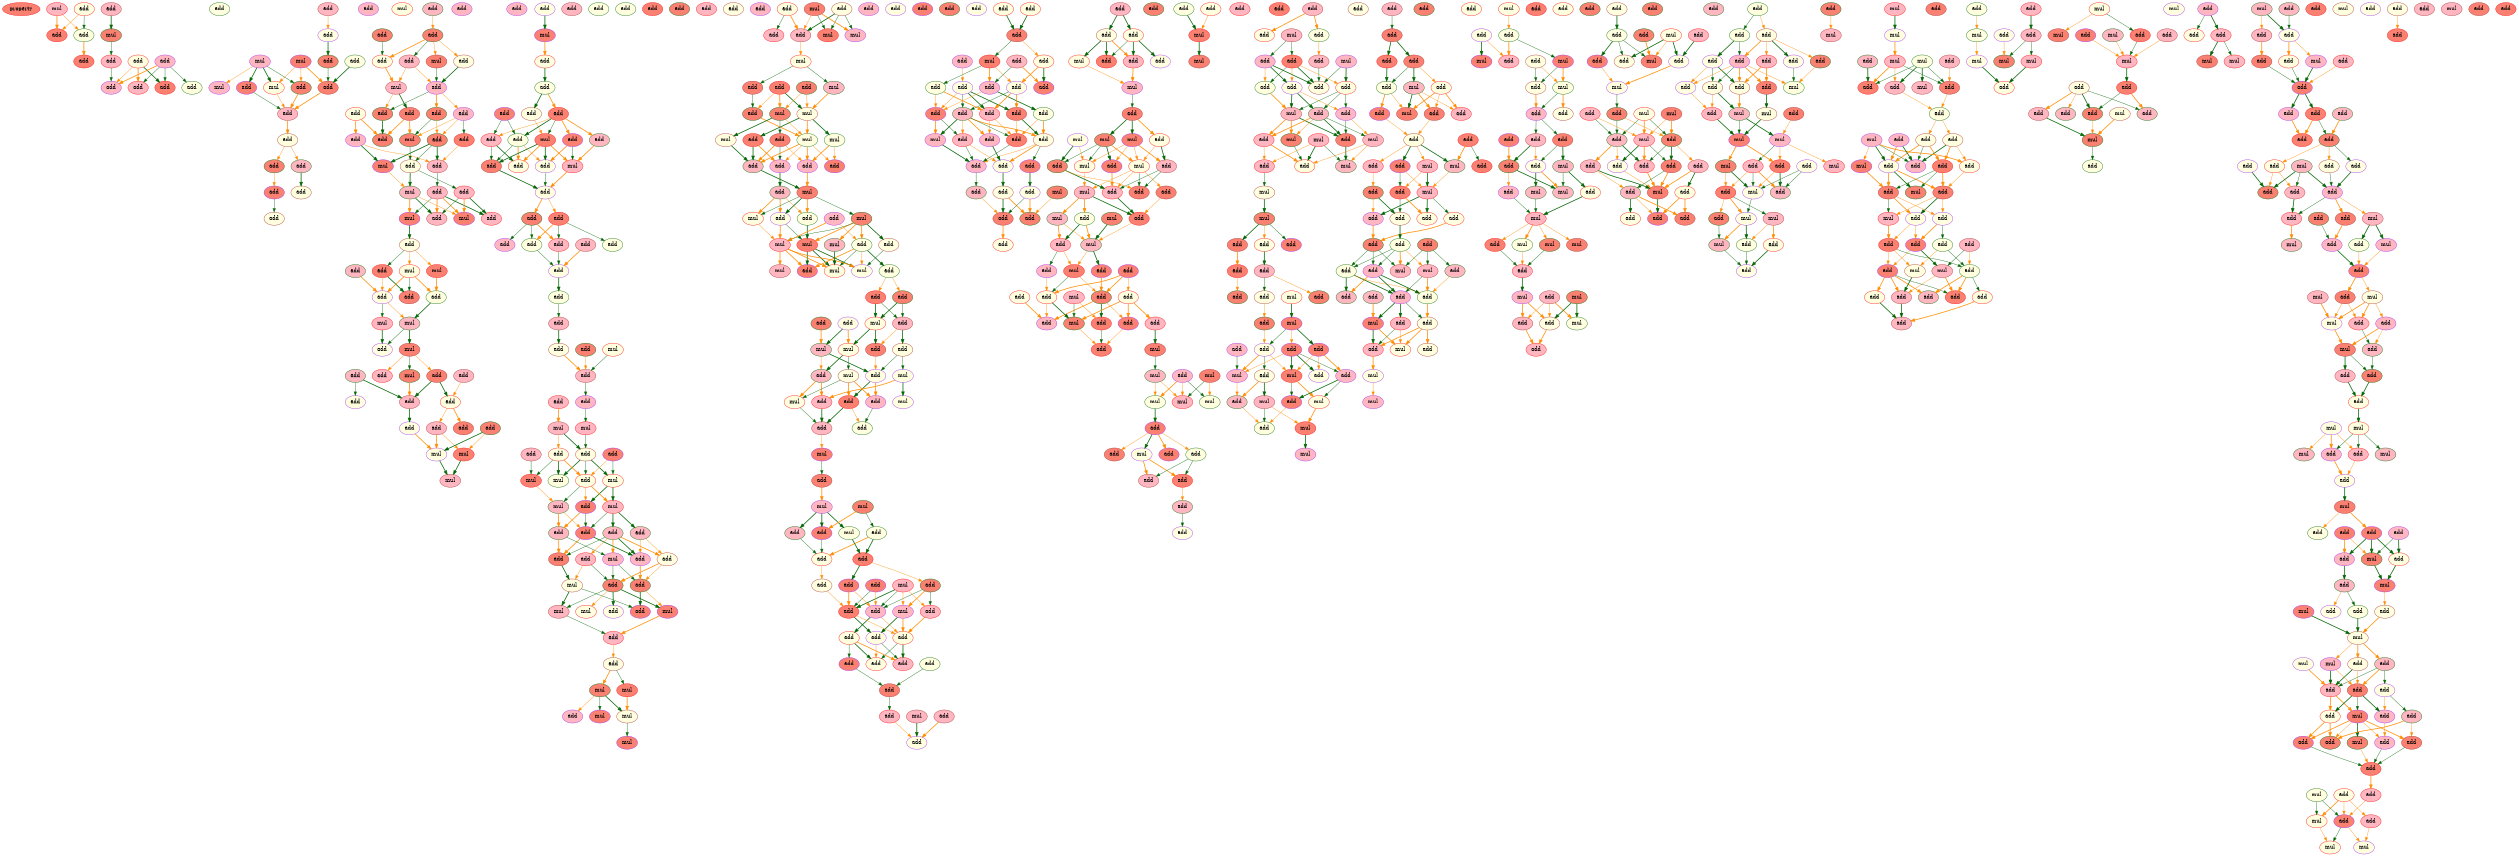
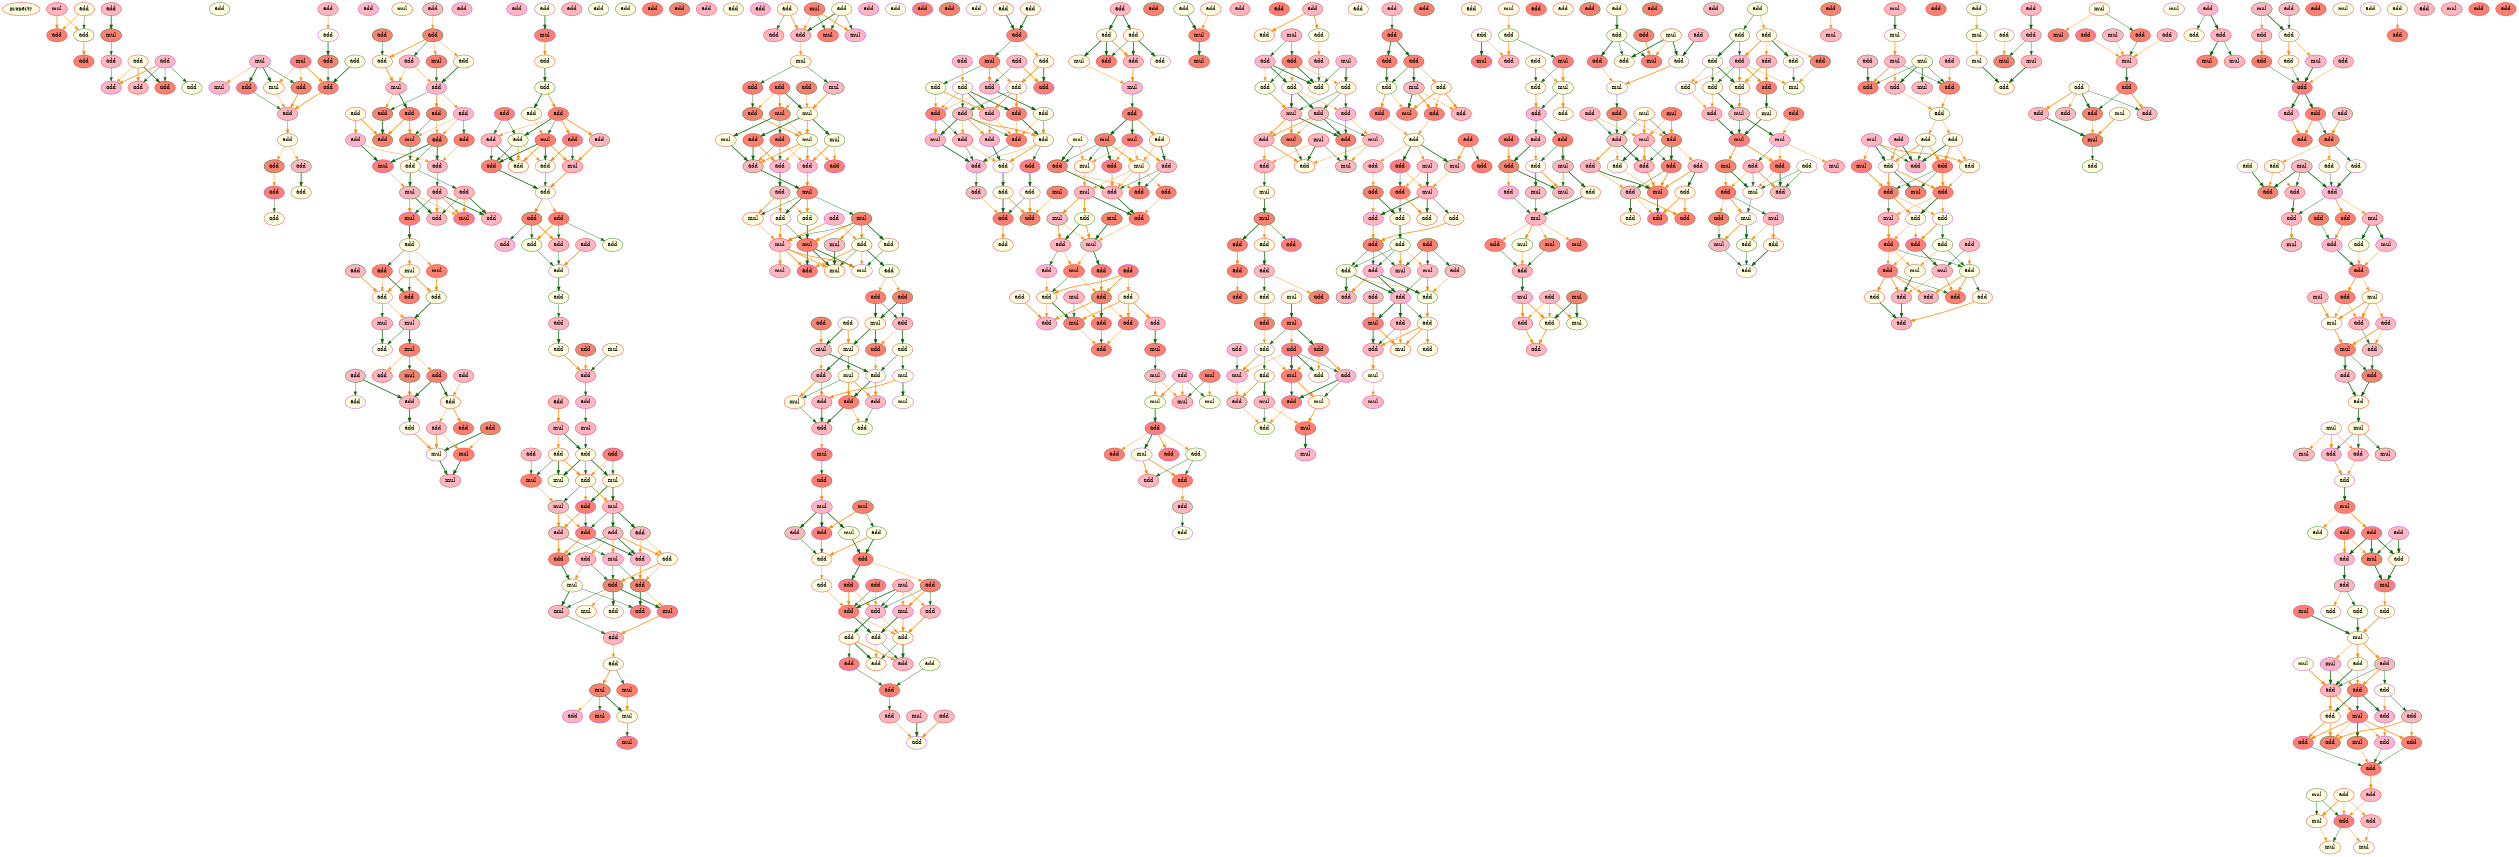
node "property": fillcolor salmon -> lightyellow
